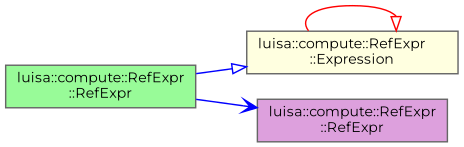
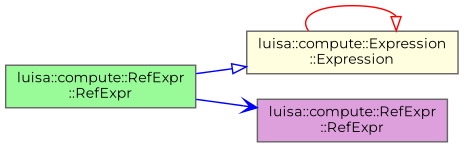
node "luisa::compute::RefExpr ::Expression": label "luisa::compute::RefExpr ::Expression" -> "luisa::compute::Expression ::Expression"
